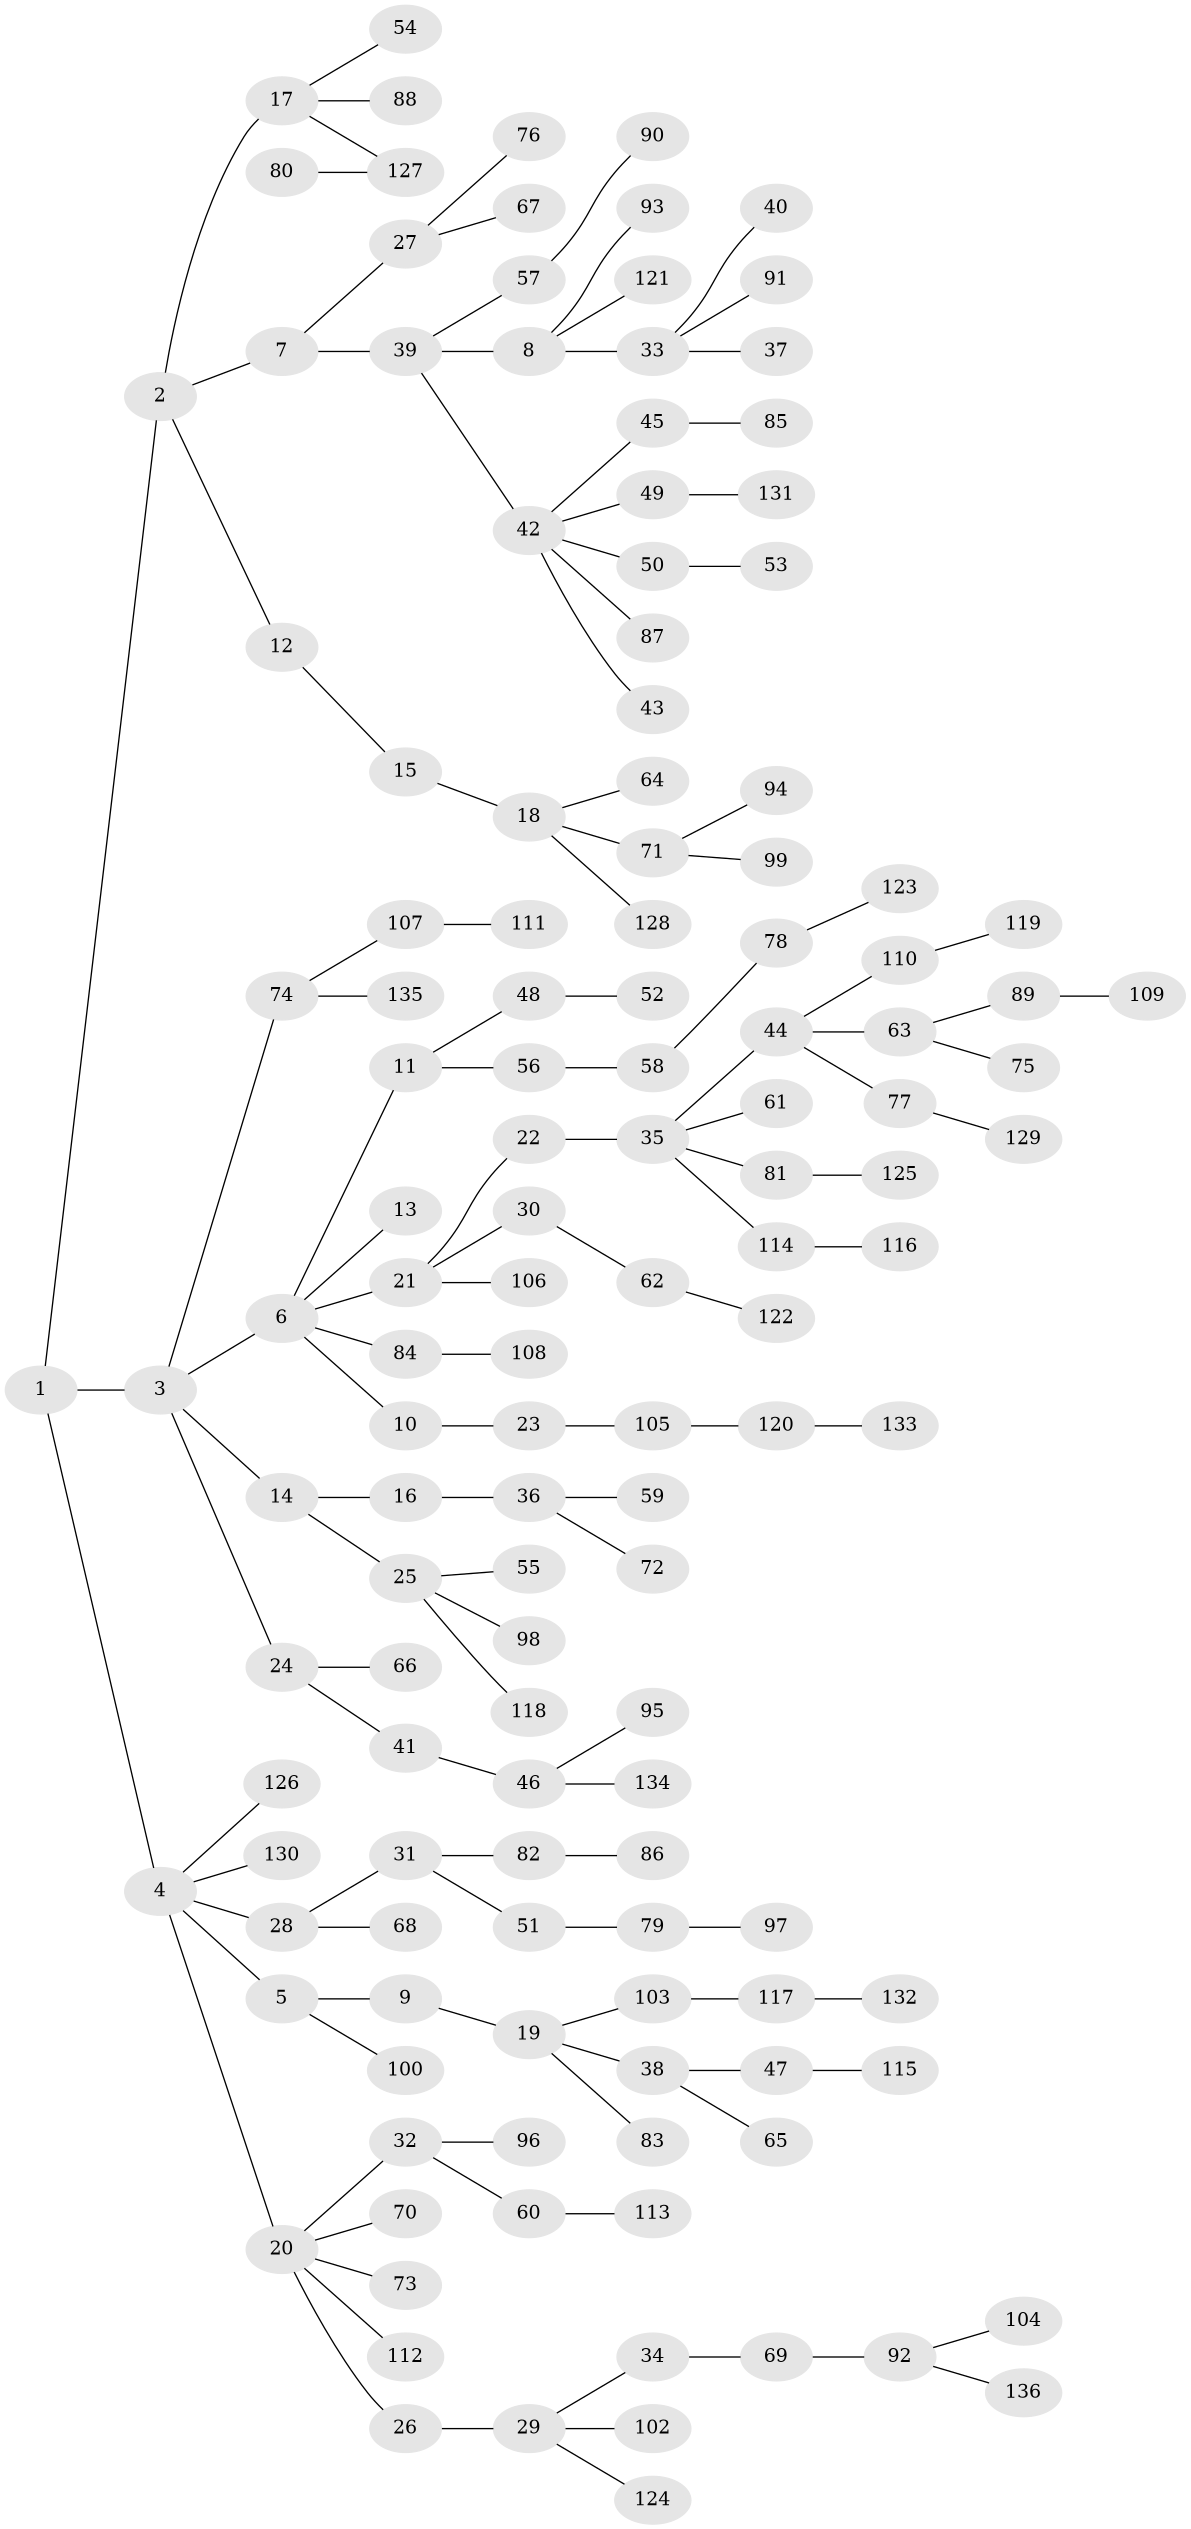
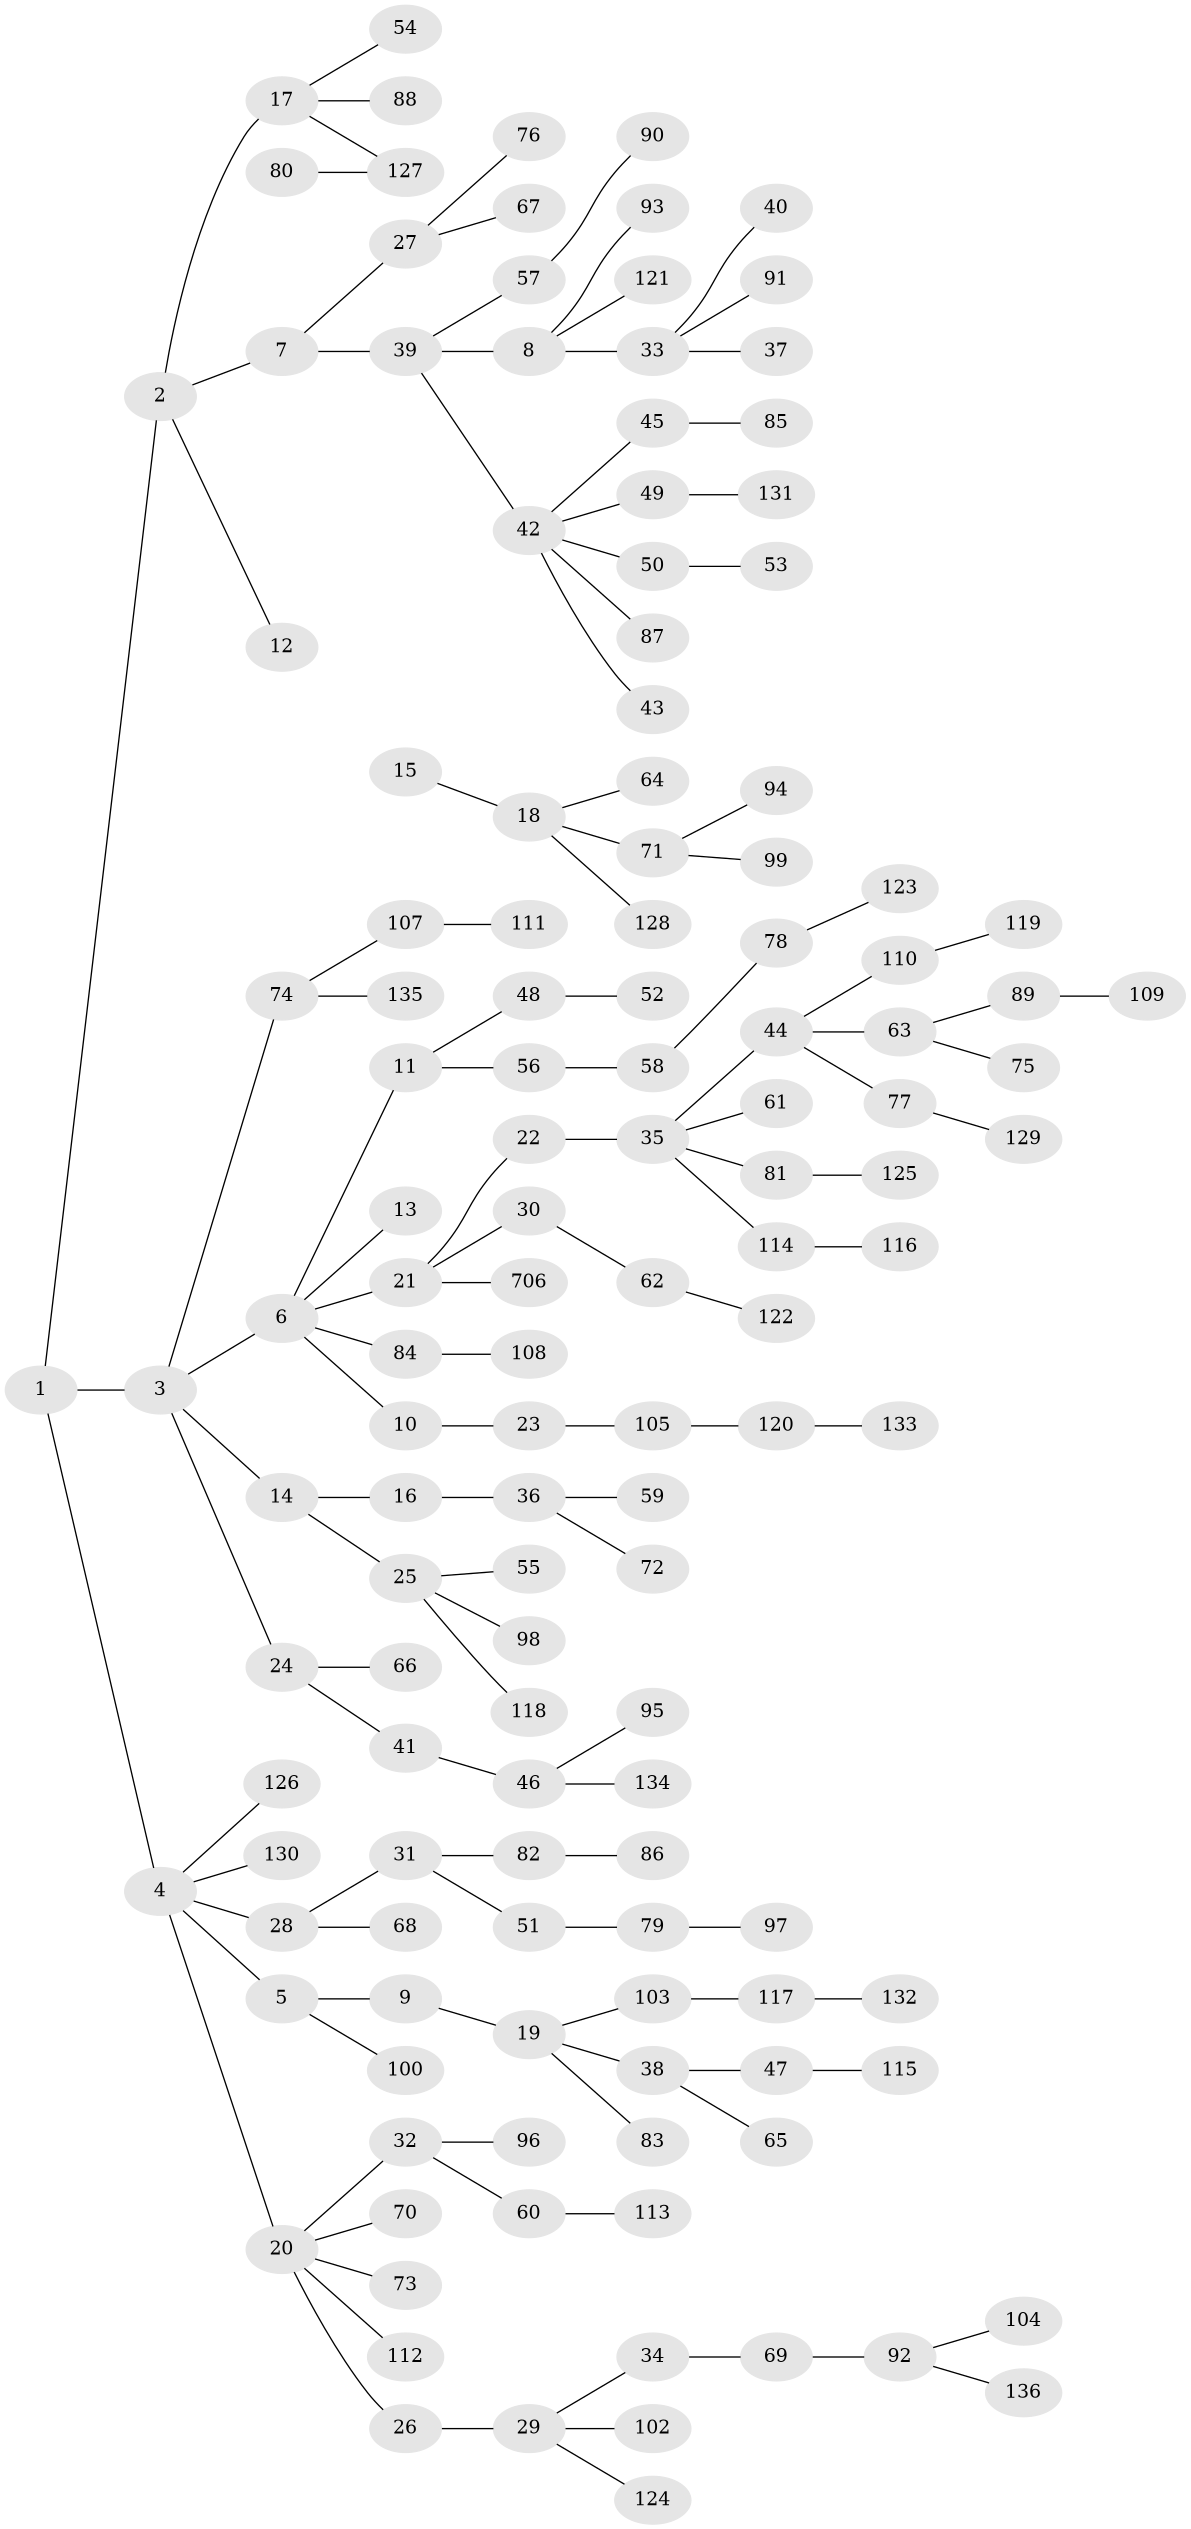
edge "12" -- "15": removed
node "106": label "106" -> "706"
